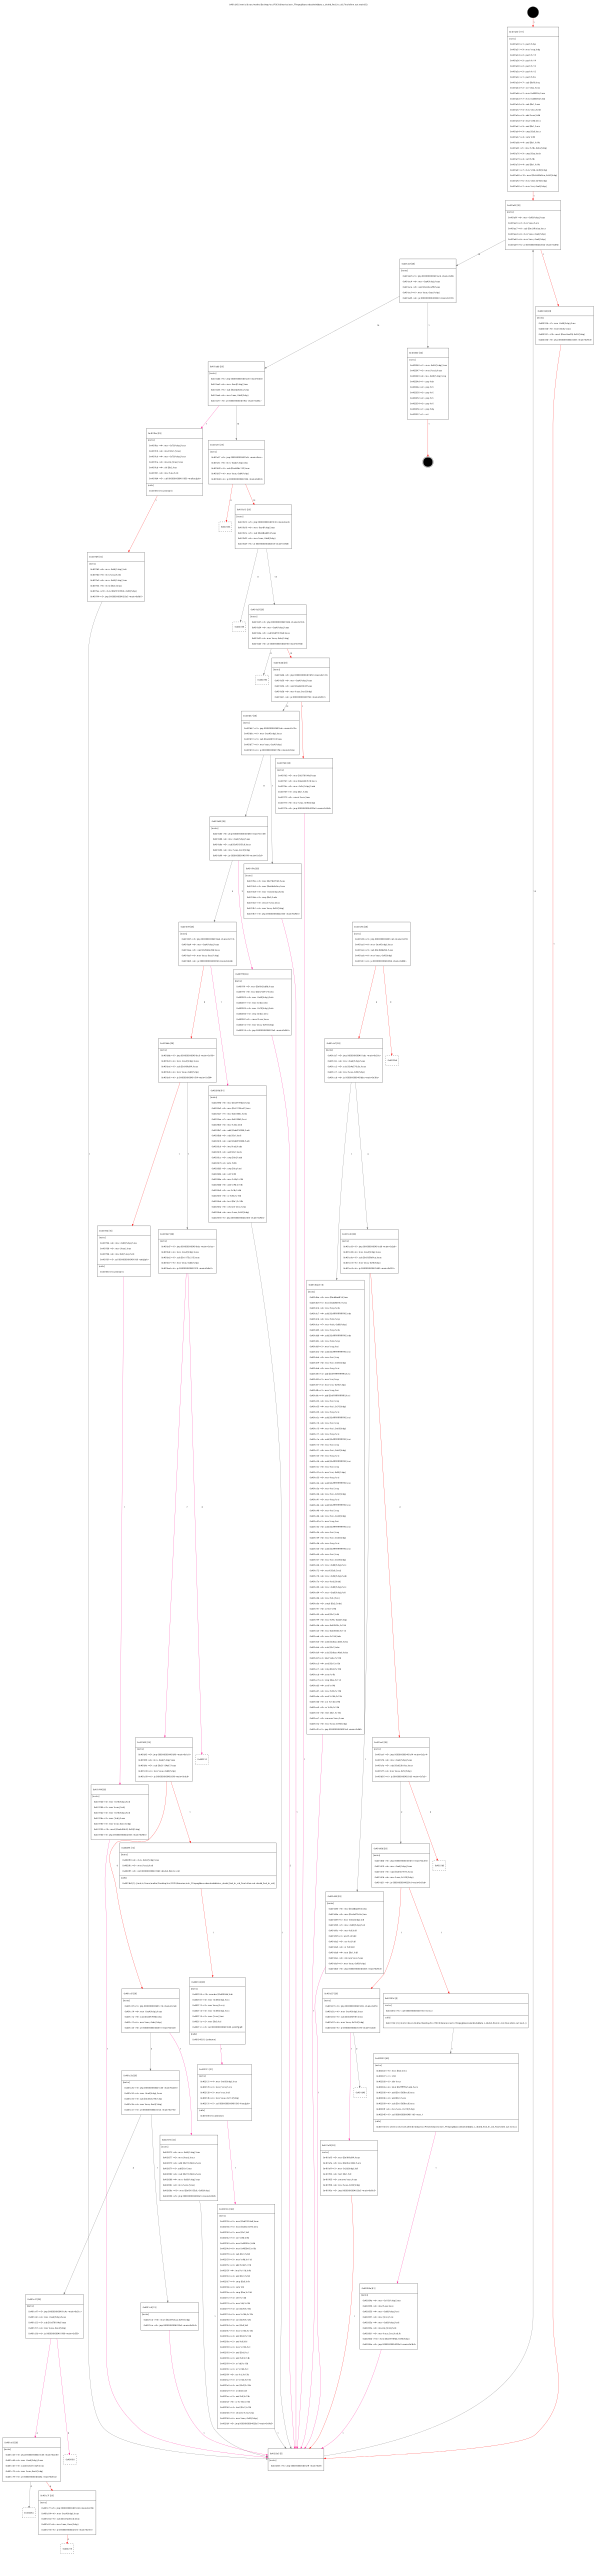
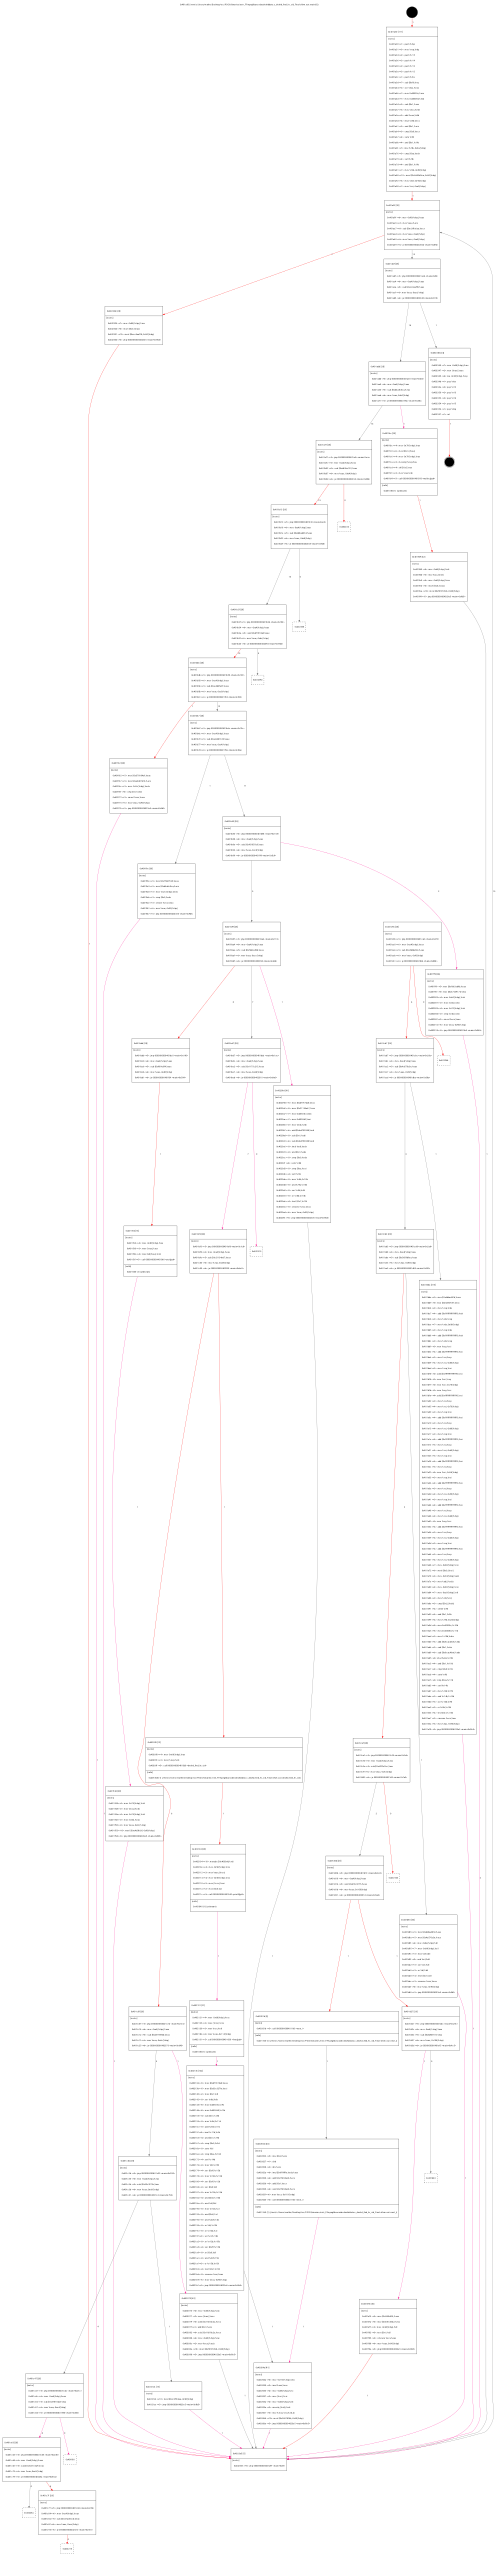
edge "0x401bbb [28]" -> "0x401bd7 [28]": now "0x401b9f [28]" -> "0x401bd7 [28]"
edge "0x402136 [142]" -> "0x4023e5 [5]": now "0x402136 [142]" -> "0x40204a [41]"
